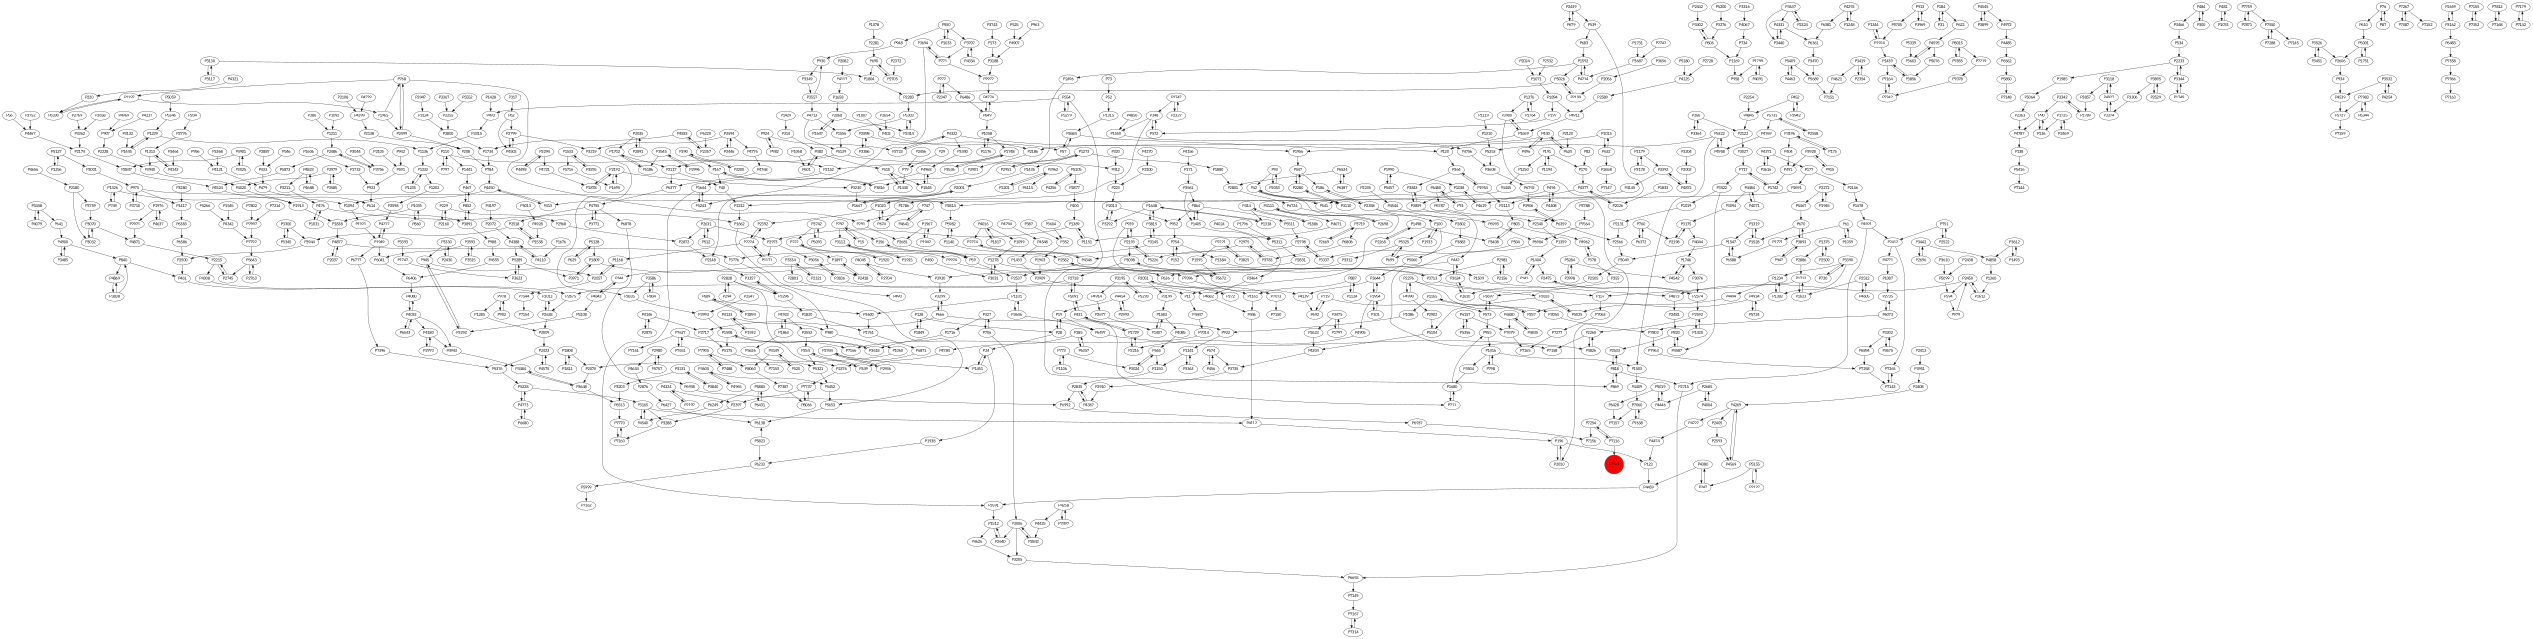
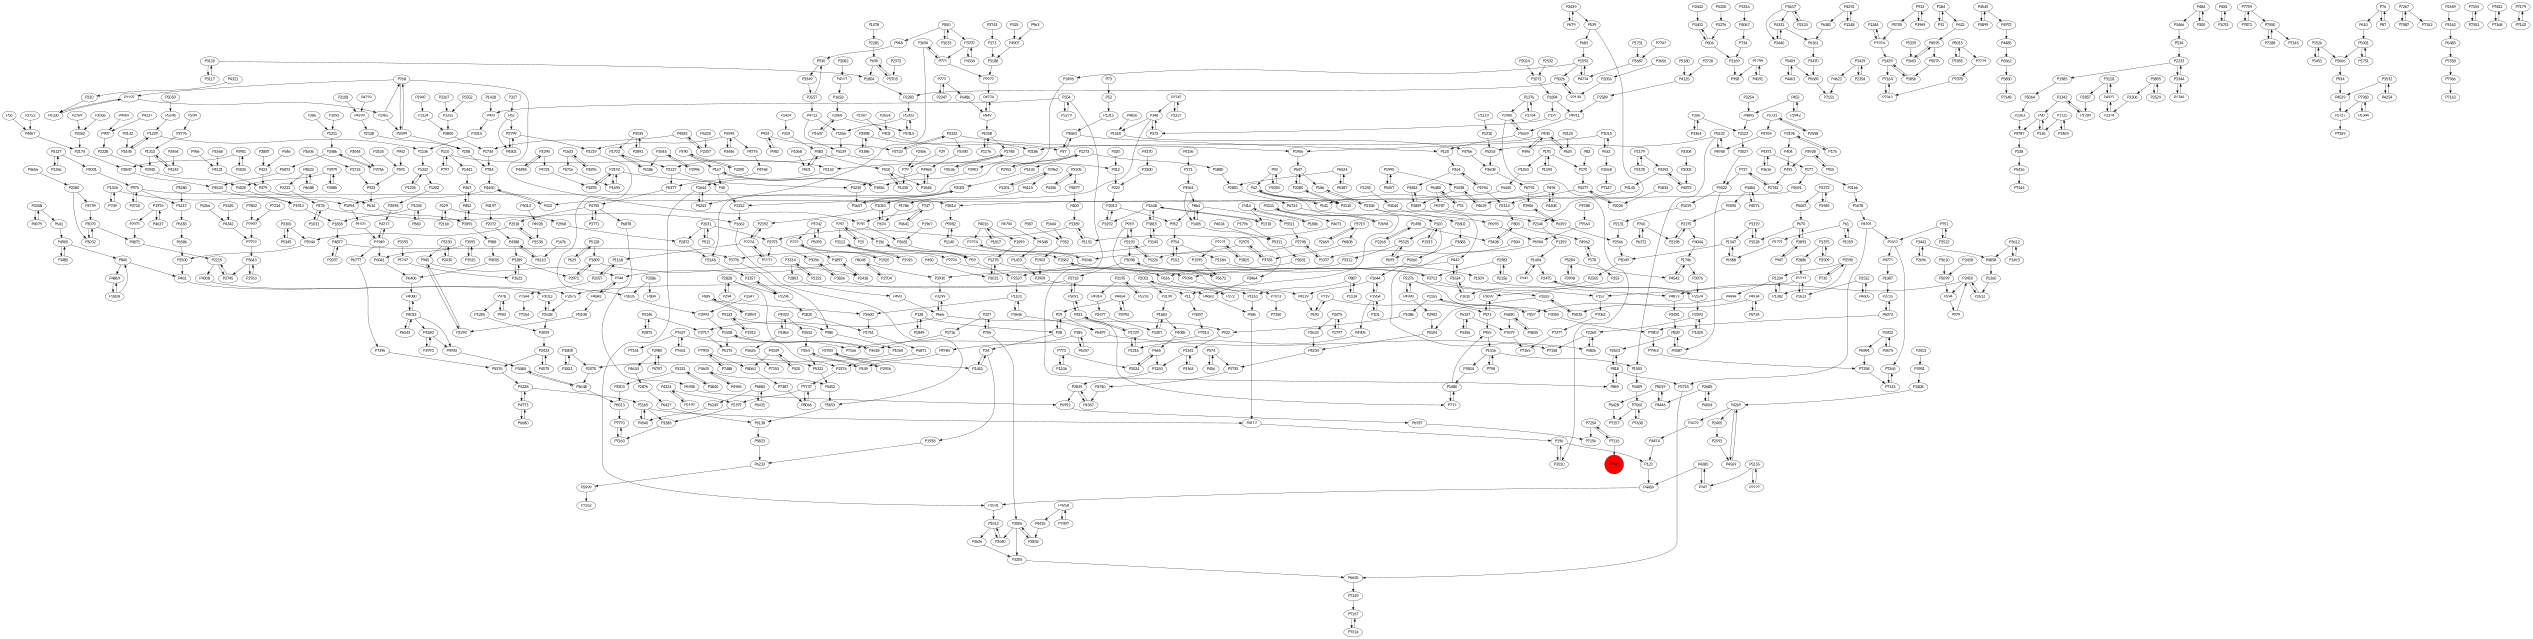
edge "P3162" -> "P2659": removed
edge "P3027" -> "P717": now "P3027" -> "P3522"
node "P1942": removed
edge "P945" -> "P2057": now "P945" -> "P244"
edge "P804" -> "P3586": removed
edge "P490" -> "P666": added
edge "P5823" -> "P6138": reversed
